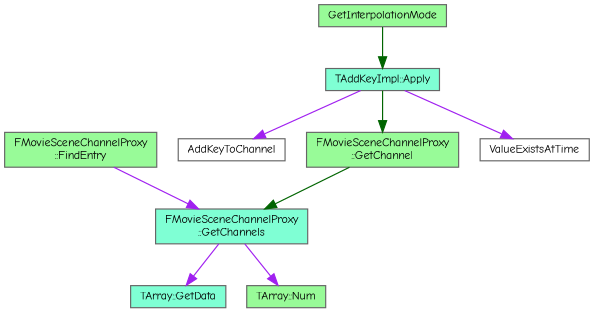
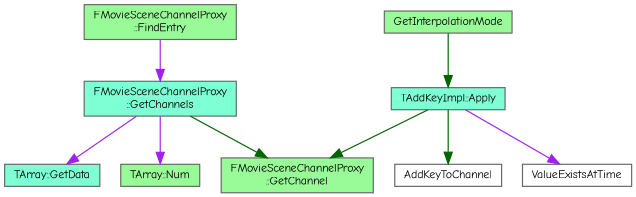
edge "TAddKeyImpl::Apply" -> "AddKeyToChannel": color purple -> darkgreen
edge "FMovieSceneChannelProxy ::GetChannel" -> "FMovieSceneChannelProxy ::GetChannels": reversed
